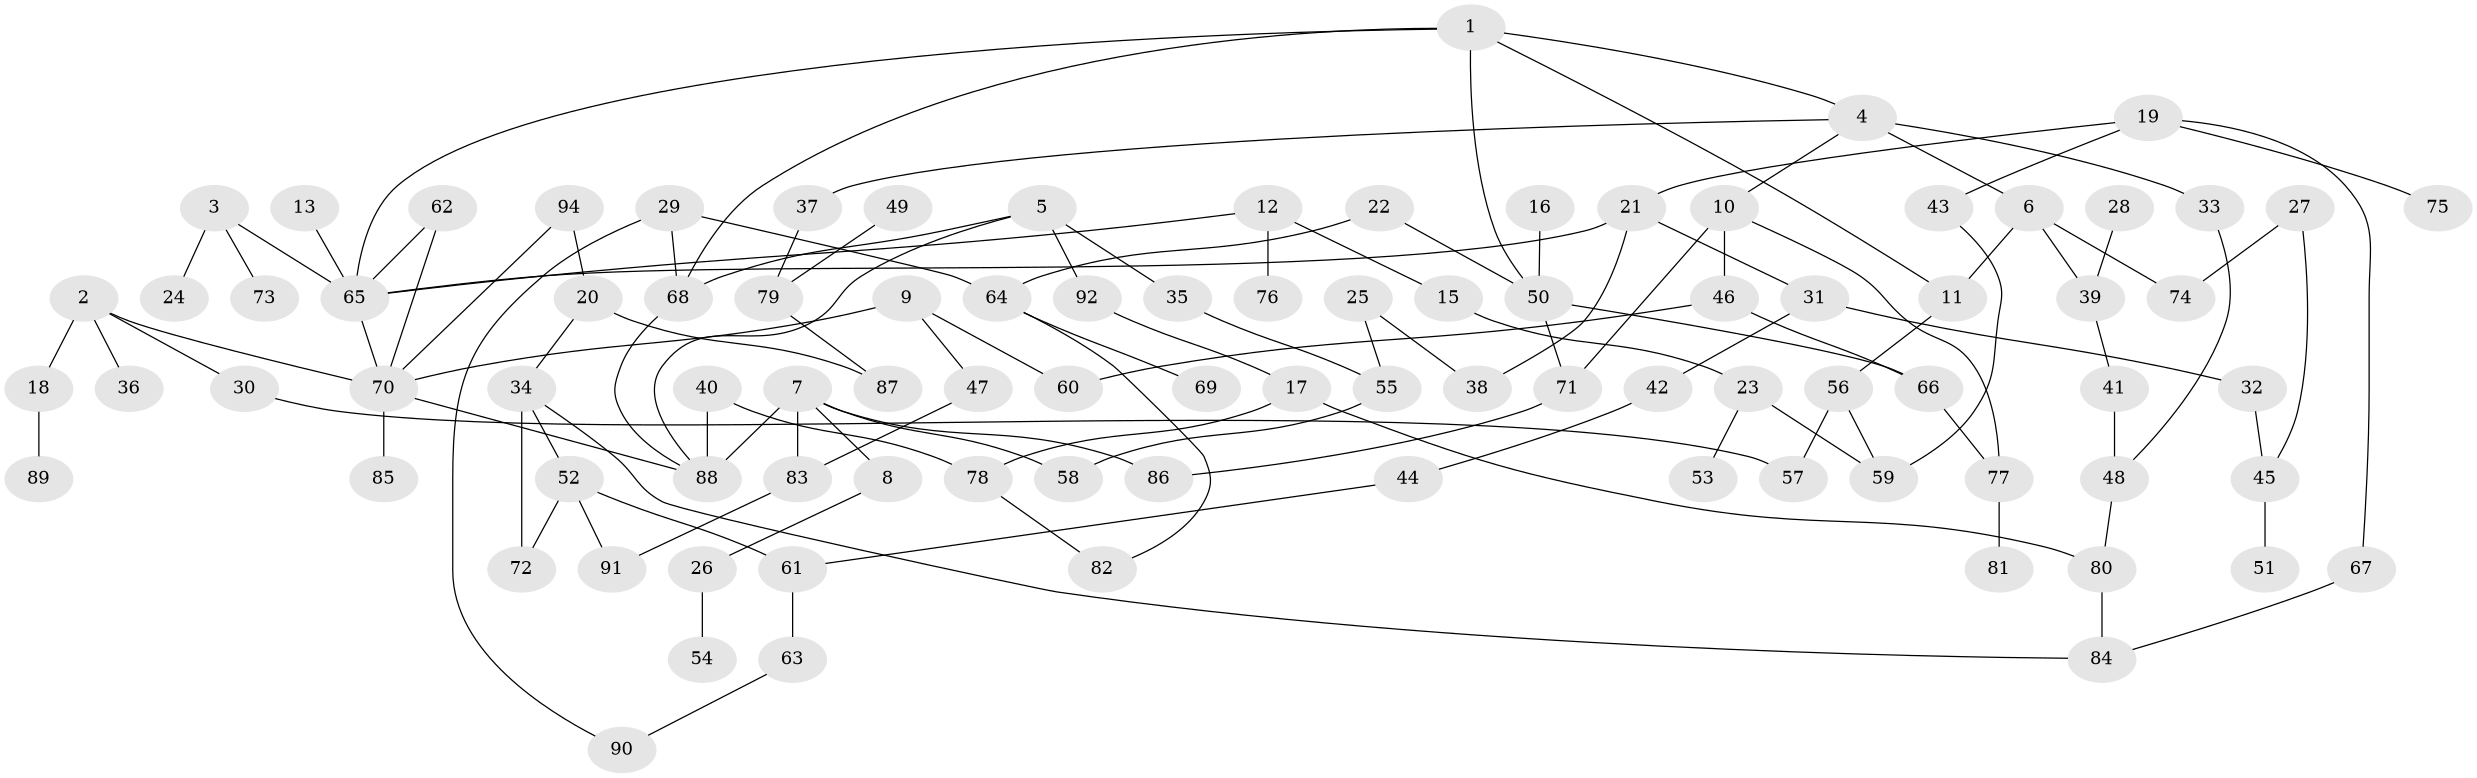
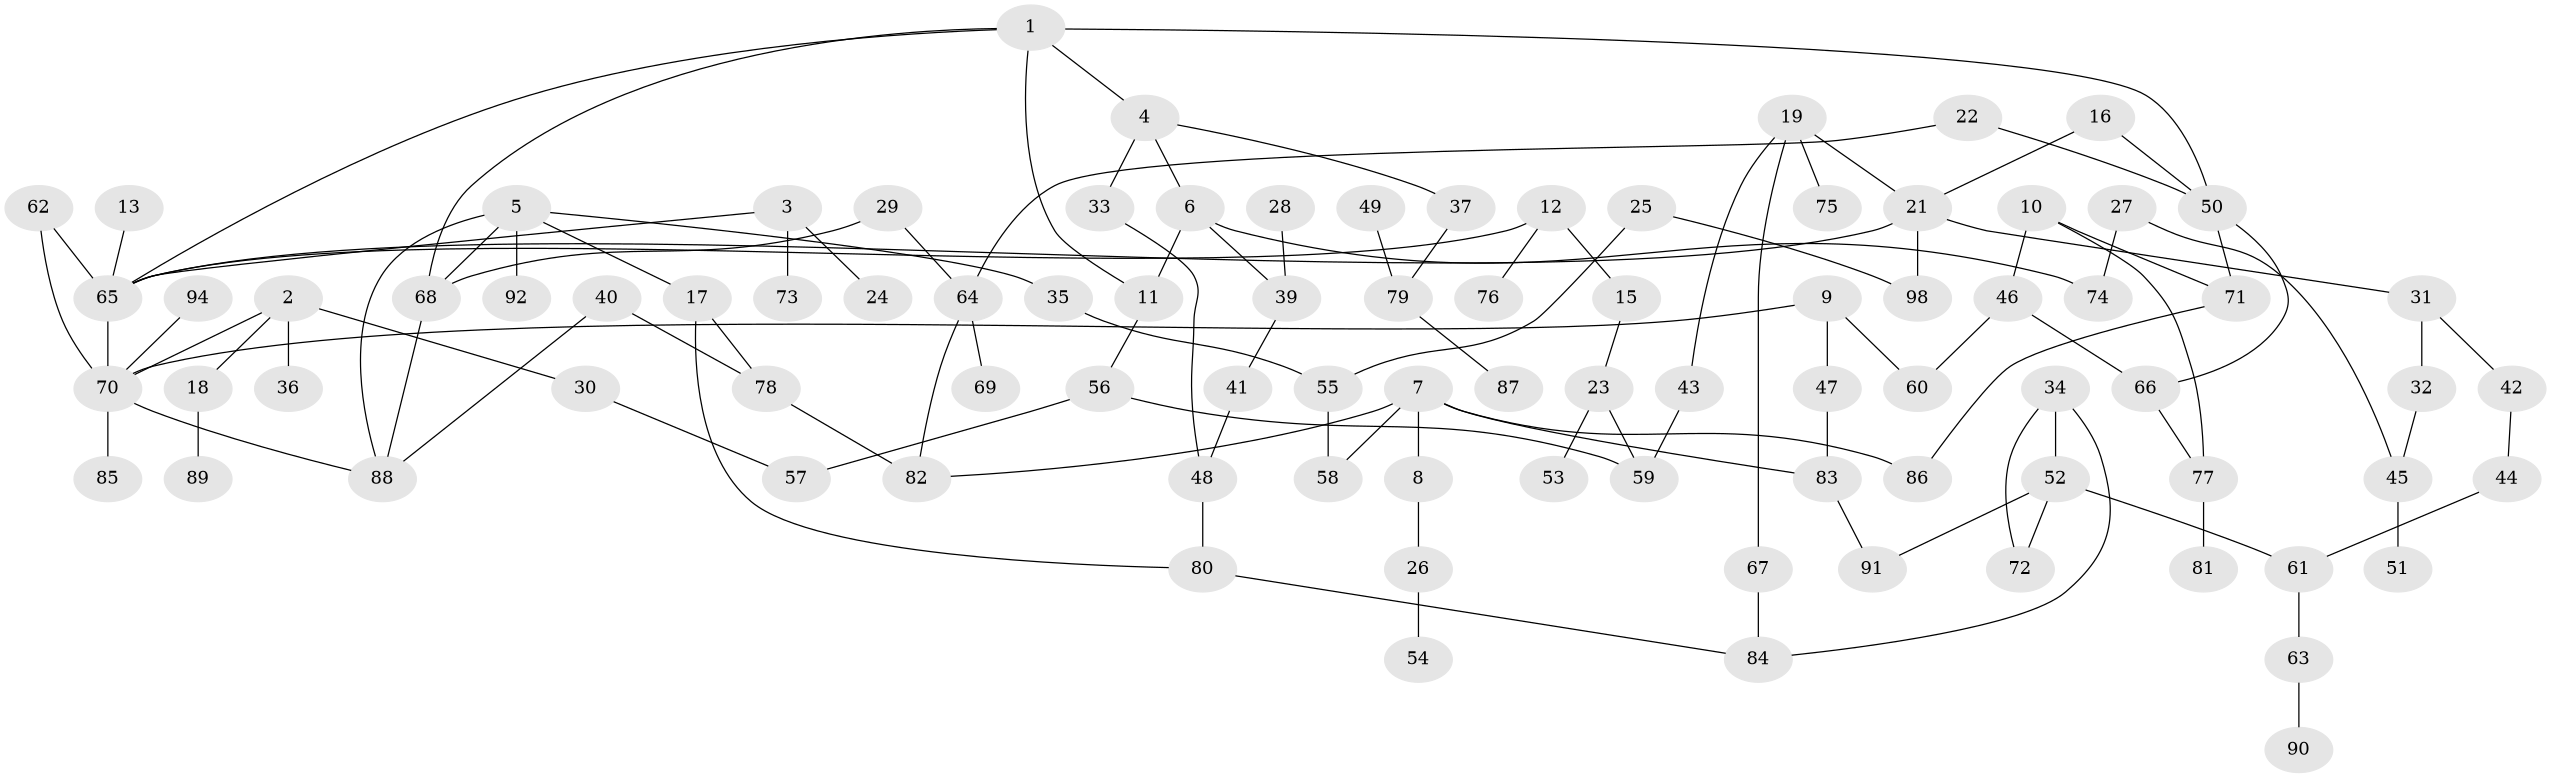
edge "4" -- "10": removed
edge "16" -- "21": added
node "20": removed
edge "92" -- "17": now "5" -- "17"
node "38": label "38" -> "98"
edge "7" -- "88": now "7" -- "82"
edge "29" -- "90": removed
